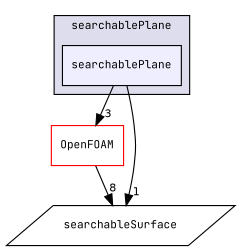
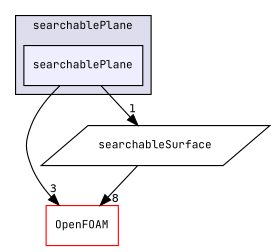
edge "OpenFOAM" -> "searchableSurface": reversed
